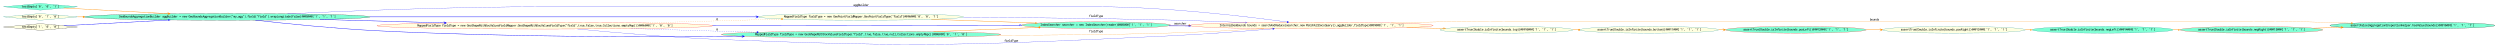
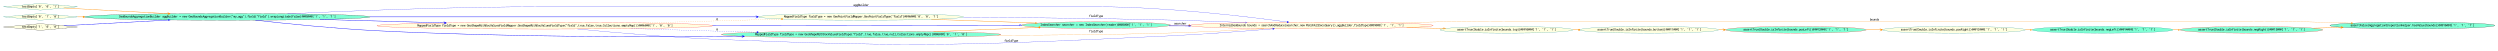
node "testEmpty['0', '0', '1']": fillcolor aquamarine -> lightyellow
